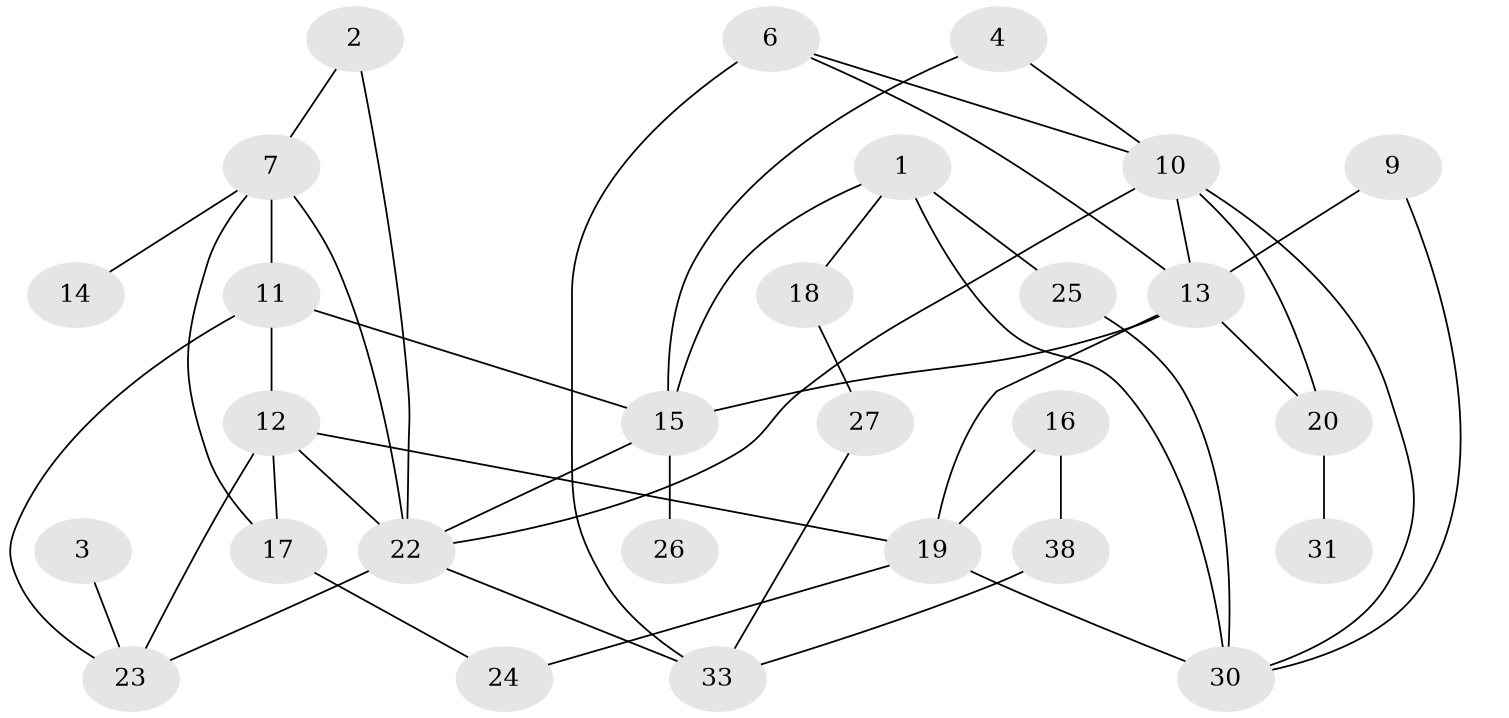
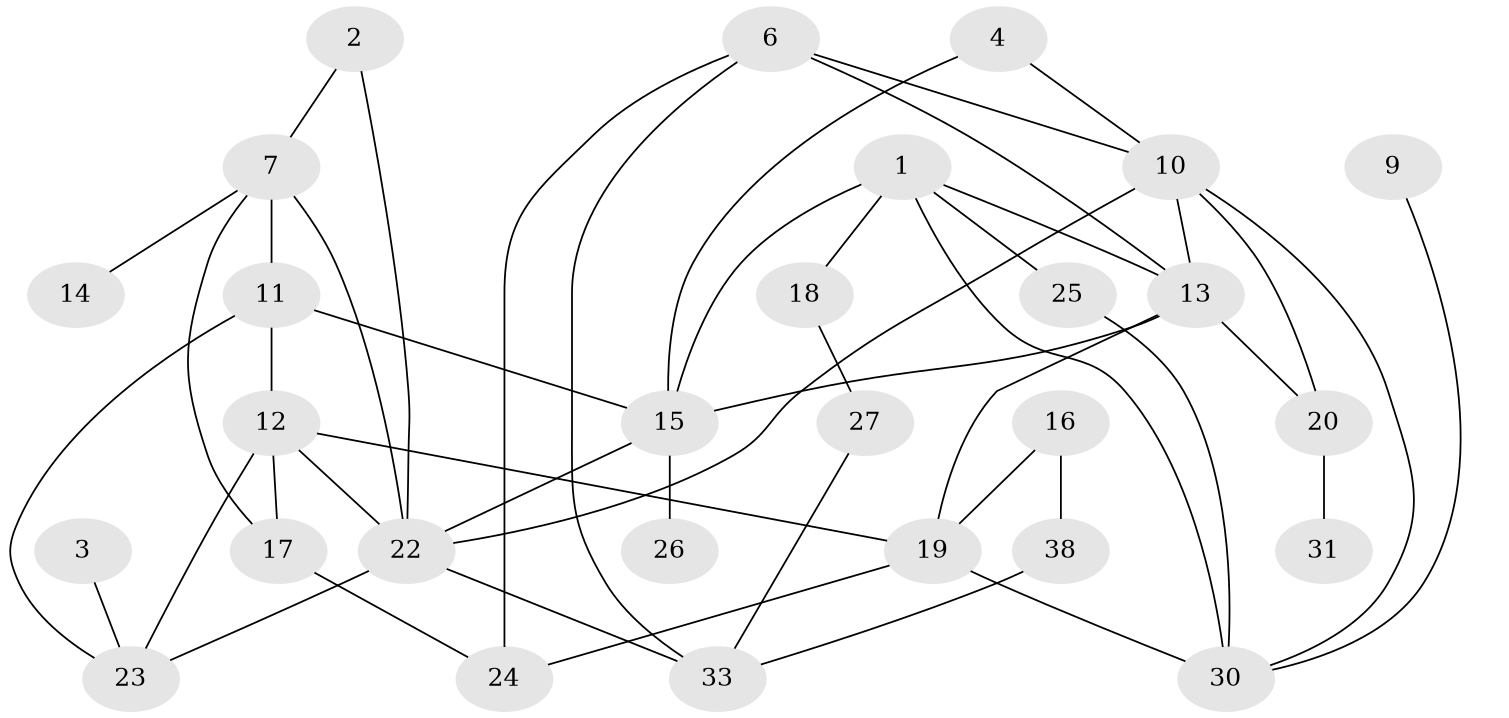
edge "9" -- "13": now "1" -- "13"
edge "6" -- "24": added
